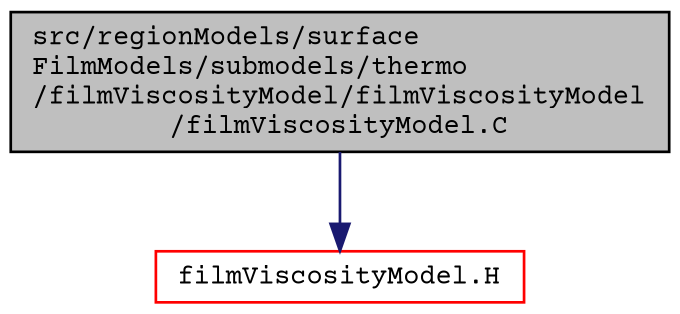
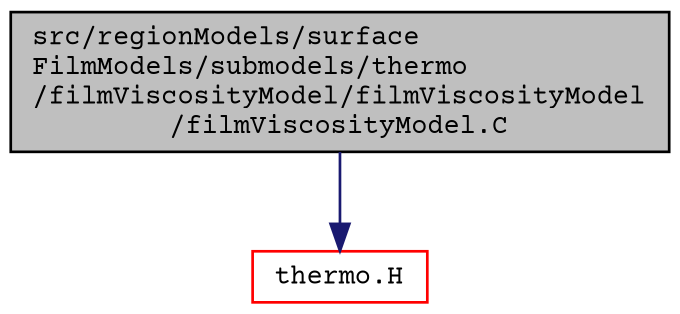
node "filmViscosityModel.H": label "filmViscosityModel.H" -> "thermo.H"
